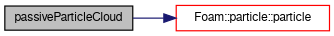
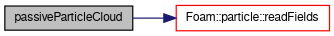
node "Foam::particle::particle": label "Foam::particle::particle" -> "Foam::particle::readFields"
